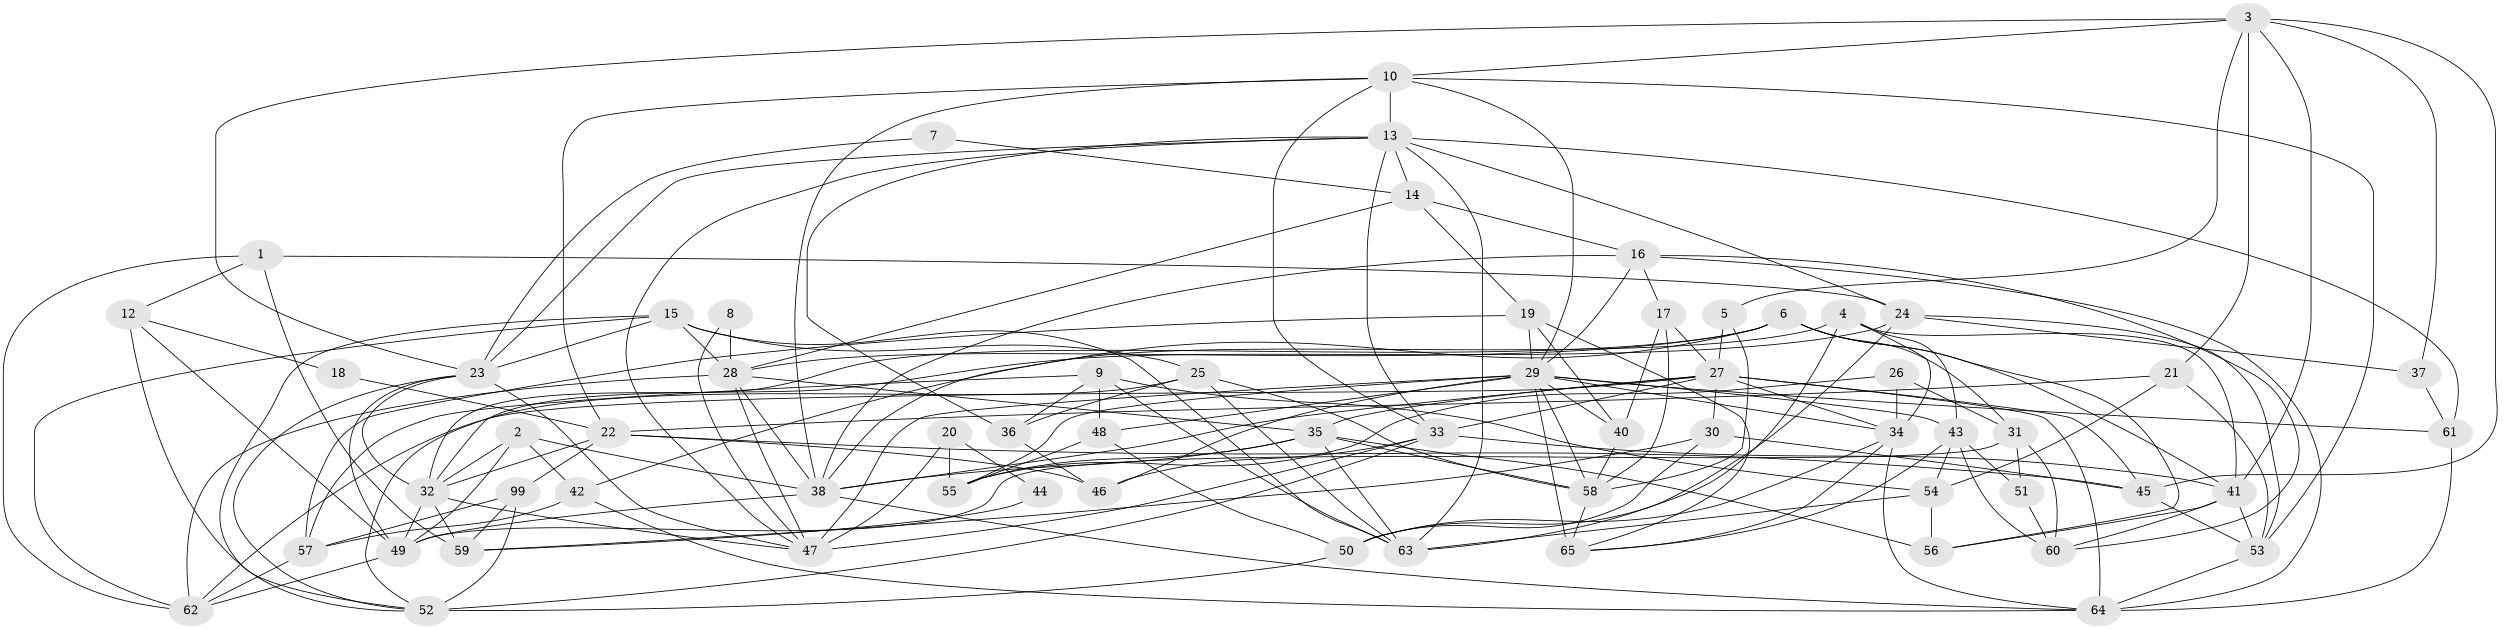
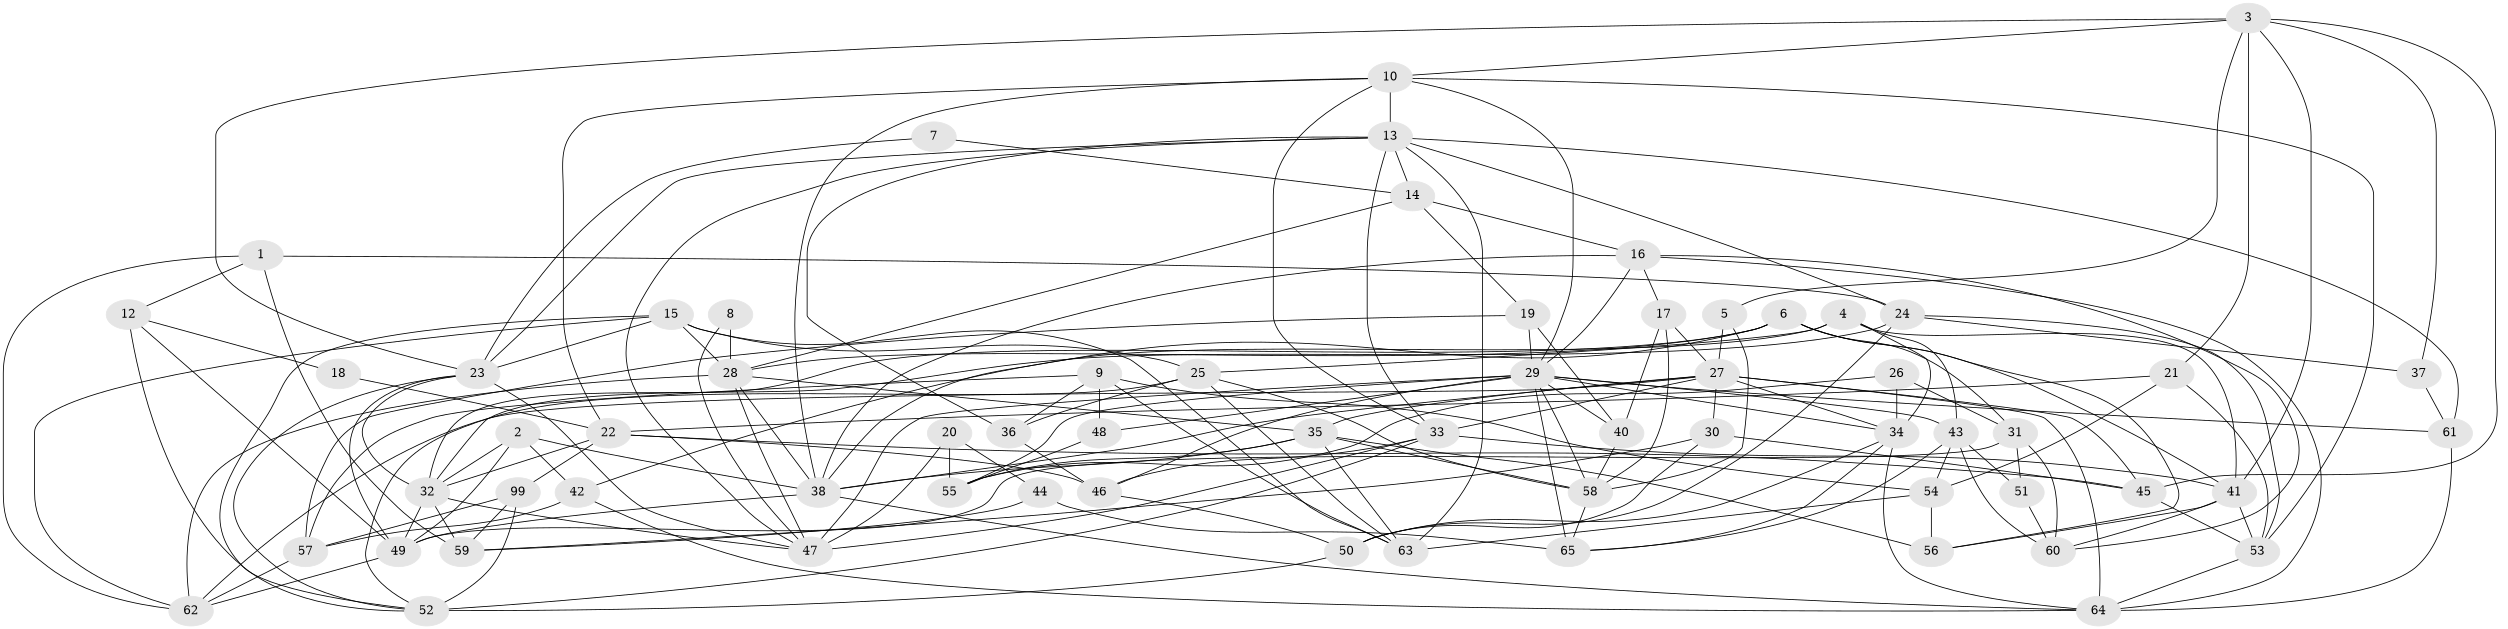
edge "19" -- "65": now "44" -- "65"
edge "4" -- "63": now "4" -- "25"
edge "48" -- "50": now "46" -- "50"
